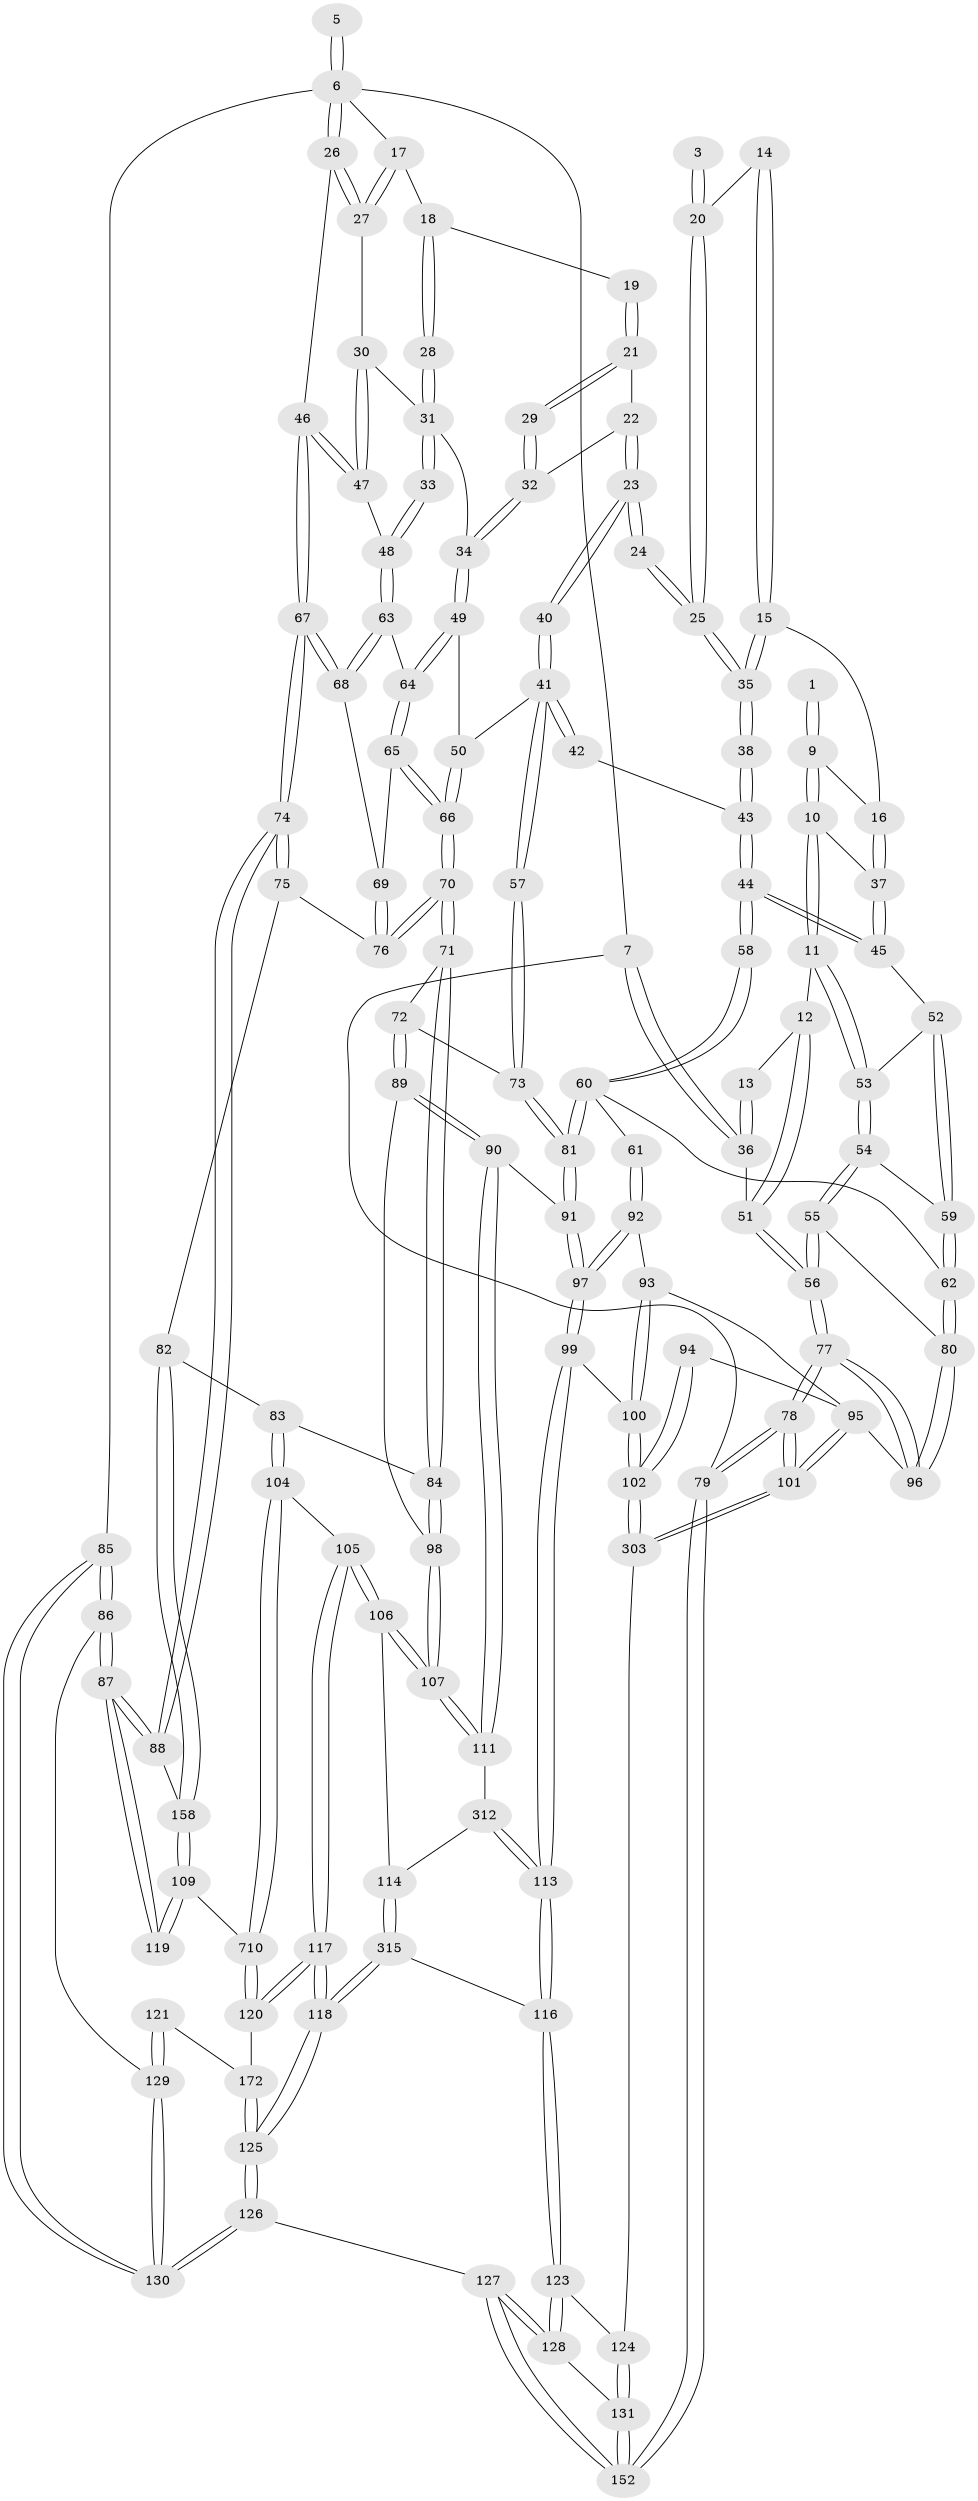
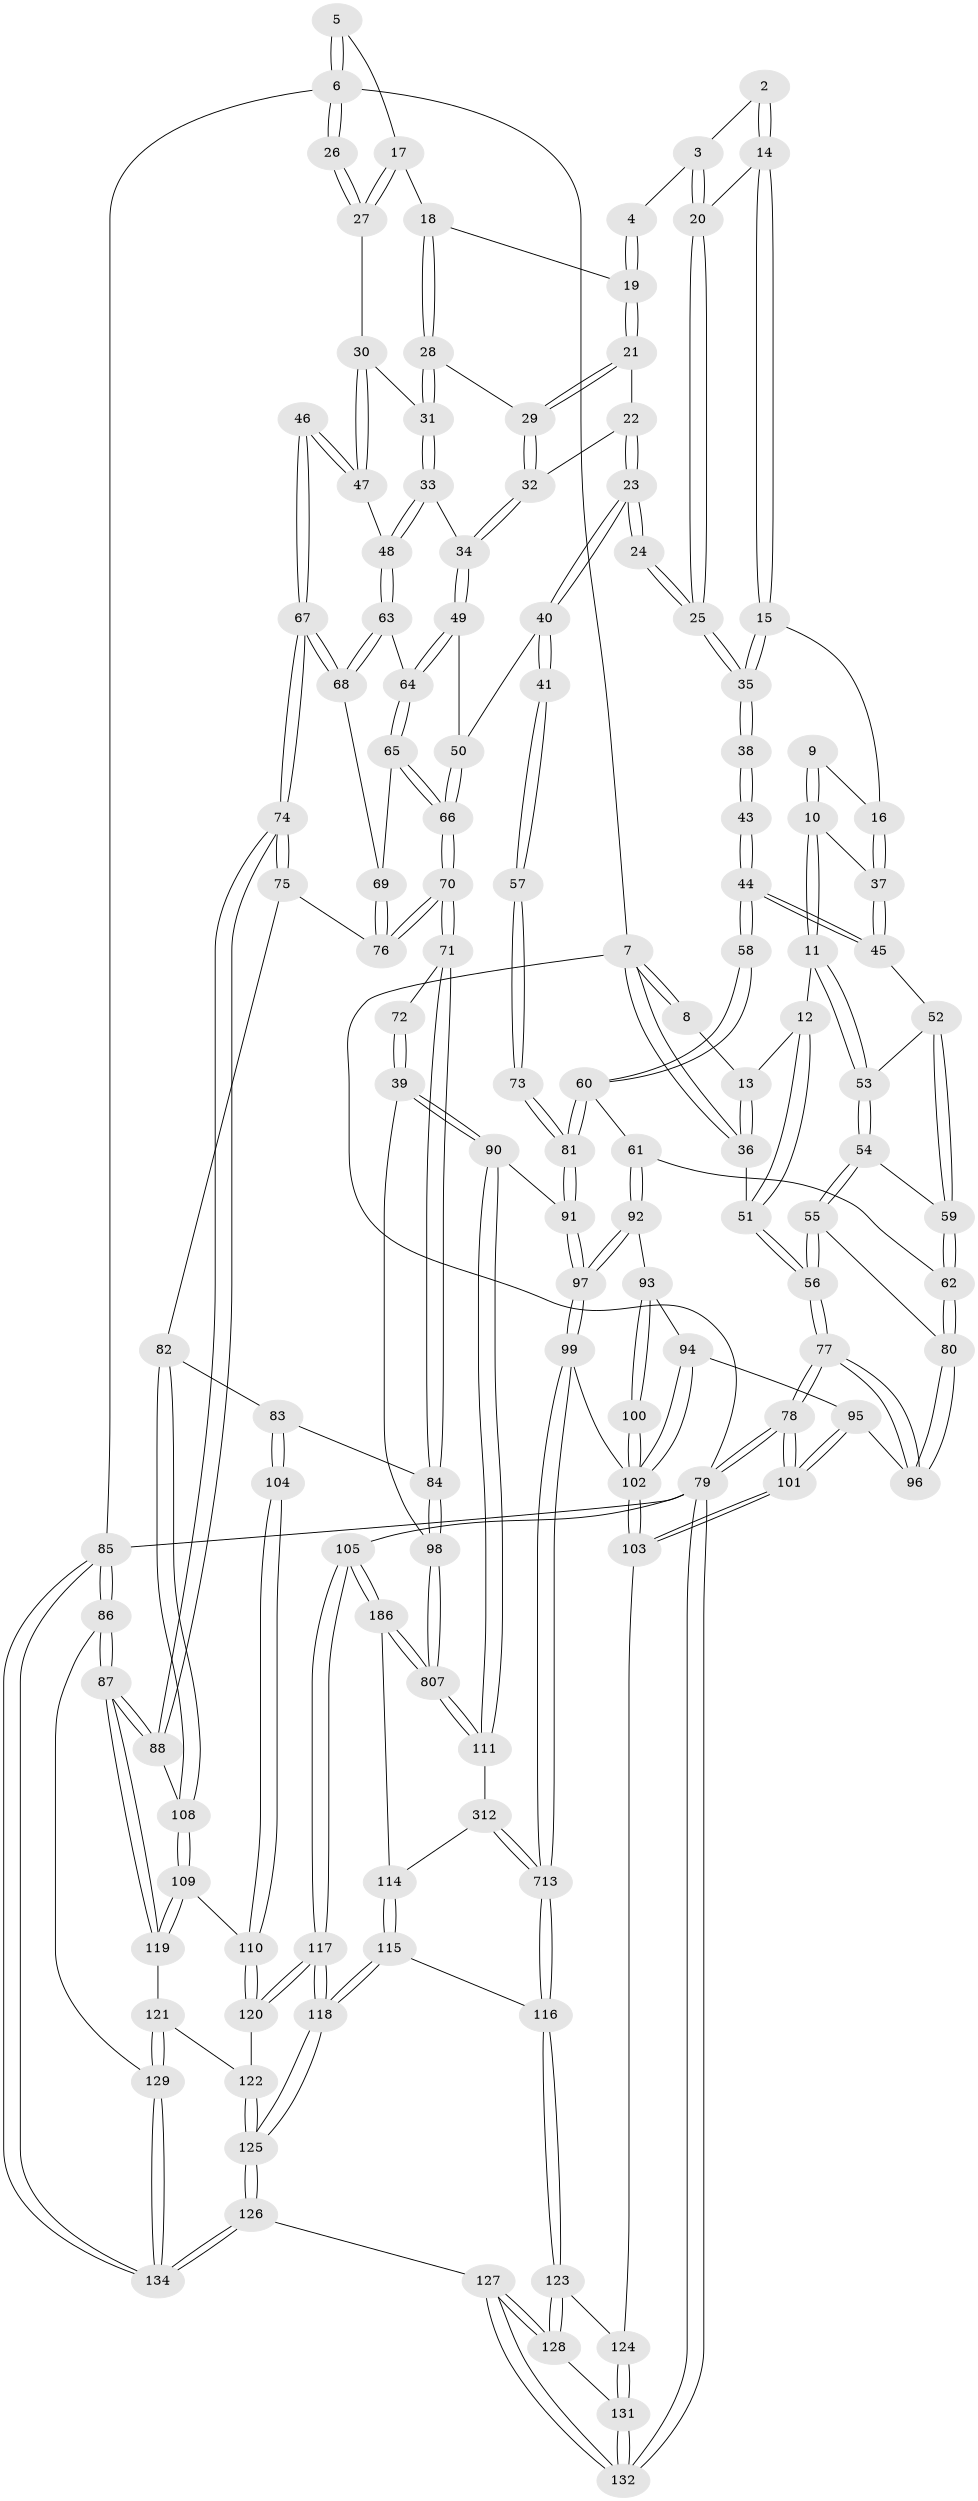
node "2": added
edge "6" -- "17": now "5" -- "17"
node "4": added
edge "26" -- "46": removed
edge "28" -- "29": added
edge "31" -- "34": now "33" -- "34"
node "1": removed
edge "41" -- "50": now "40" -- "50"
node "42": removed
node "8": added
edge "72" -- "73": removed
node "89": label "89" -> "39"
edge "60" -- "62": now "61" -- "62"
edge "93" -- "95": now "93" -- "94"
edge "99" -- "100": now "99" -- "102"
edge "104" -- "105": now "79" -- "105"
edge "79" -- "85": added
node "303": label "303" -> "103"
node "106": label "106" -> "186"
node "107": label "107" -> "807"
node "158": label "158" -> "108"
node "113": label "113" -> "713"
node "710": label "710" -> "110"
node "315": label "315" -> "115"
edge "119" -- "121": added
node "172": label "172" -> "122"
node "130": label "130" -> "134"
node "152": label "152" -> "132"
